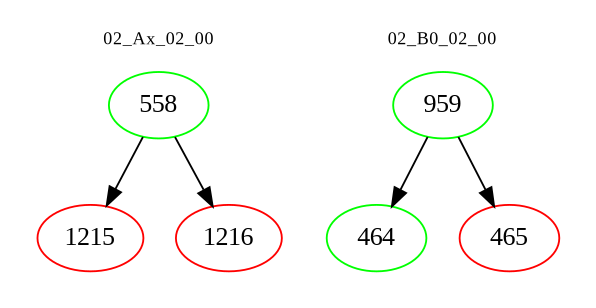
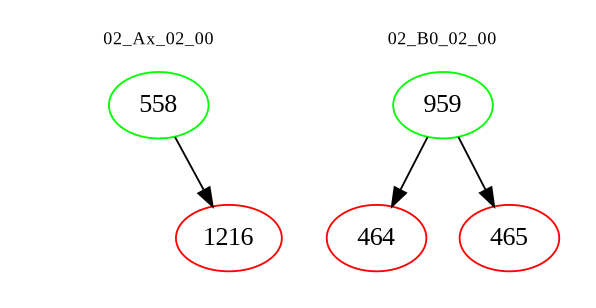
node "1215": removed
node "464": color green -> red
